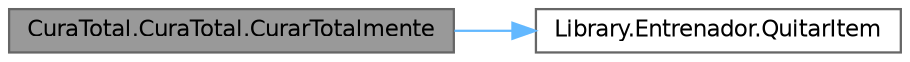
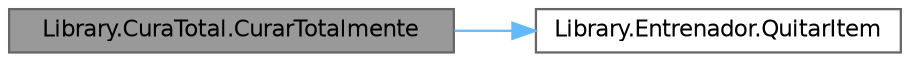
node "CuraTotal.CuraTotal.CurarTotalmente": label "CuraTotal.CuraTotal.CurarTotalmente" -> "Library.CuraTotal.CurarTotalmente"
